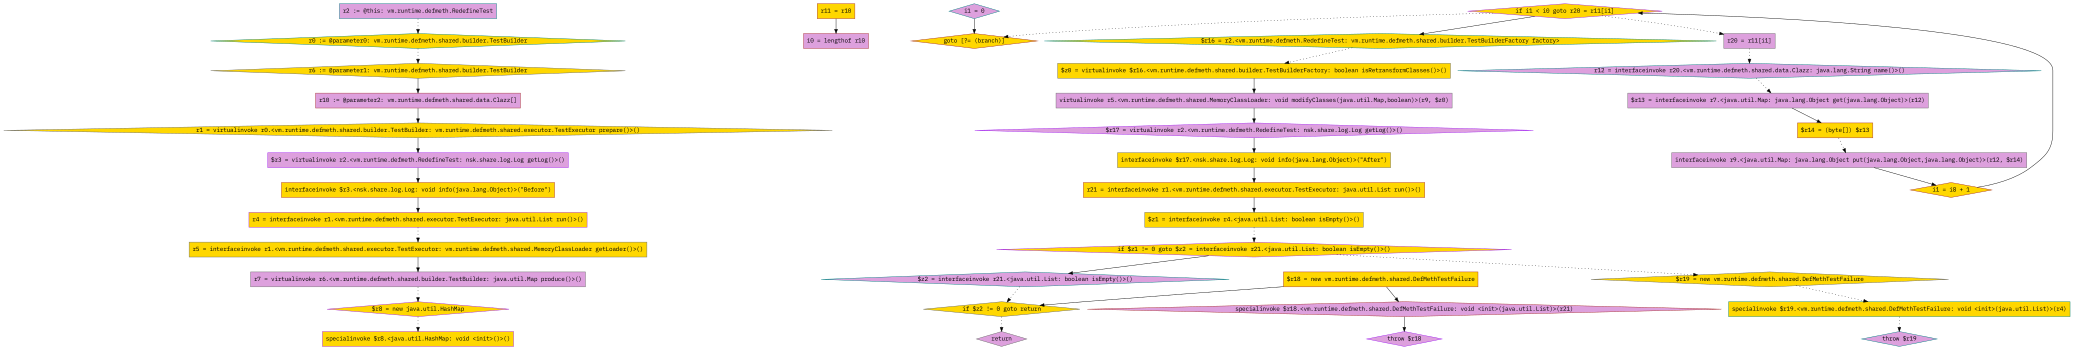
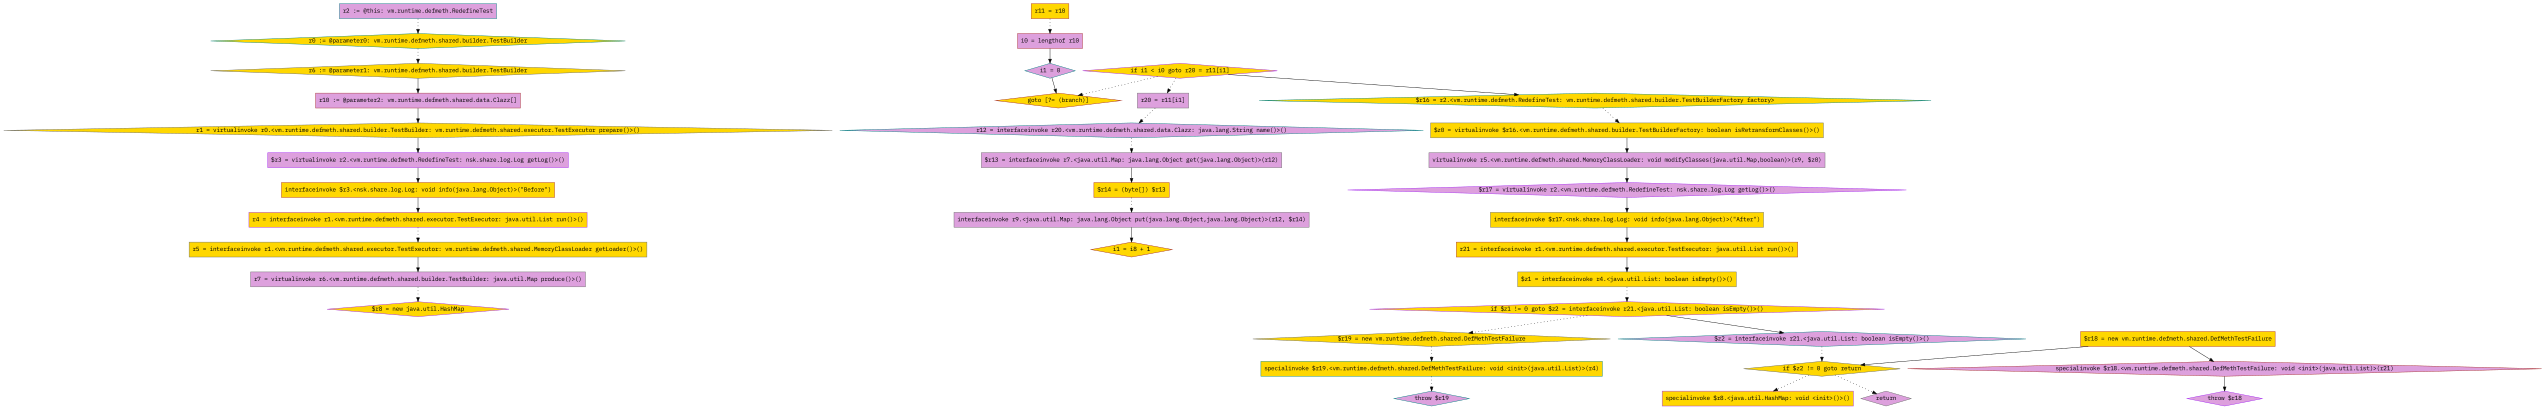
edge "r11 = r10" -> "i0 = lengthof r10": style solid -> dotted
edge "i1 = i8 + 1" -> "if i1 < i0 goto r20 = r11[i1]": removed
edge "i0 = lengthof r10" -> "i1 = 0": added
edge "$r8 = new java.util.HashMap" -> "specialinvoke $r8.<java.util.HashMap: void <init>()>()": now "if $z2 != 0 goto return" -> "specialinvoke $r8.<java.util.HashMap: void <init>()>()"
